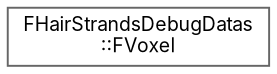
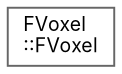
node "FHairStrandsDebugDatas ::FVoxel": label "FHairStrandsDebugDatas ::FVoxel" -> "FVoxel ::FVoxel"
